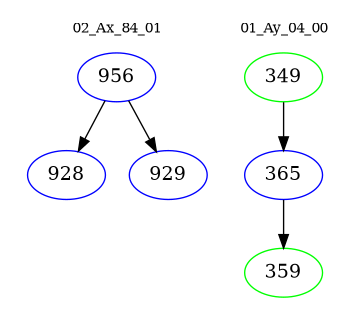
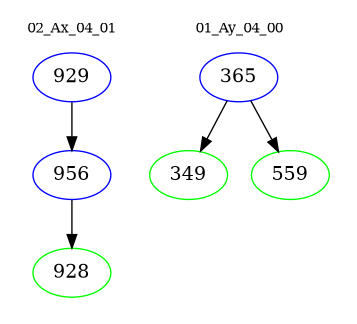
cluster "02_Ax_84_01": label "02_Ax_84_01" -> "02_Ax_04_01"
edge "956" -> "929": reversed
edge "349" -> "365": reversed
node "928": color blue -> green
node "359": label "359" -> "559"
